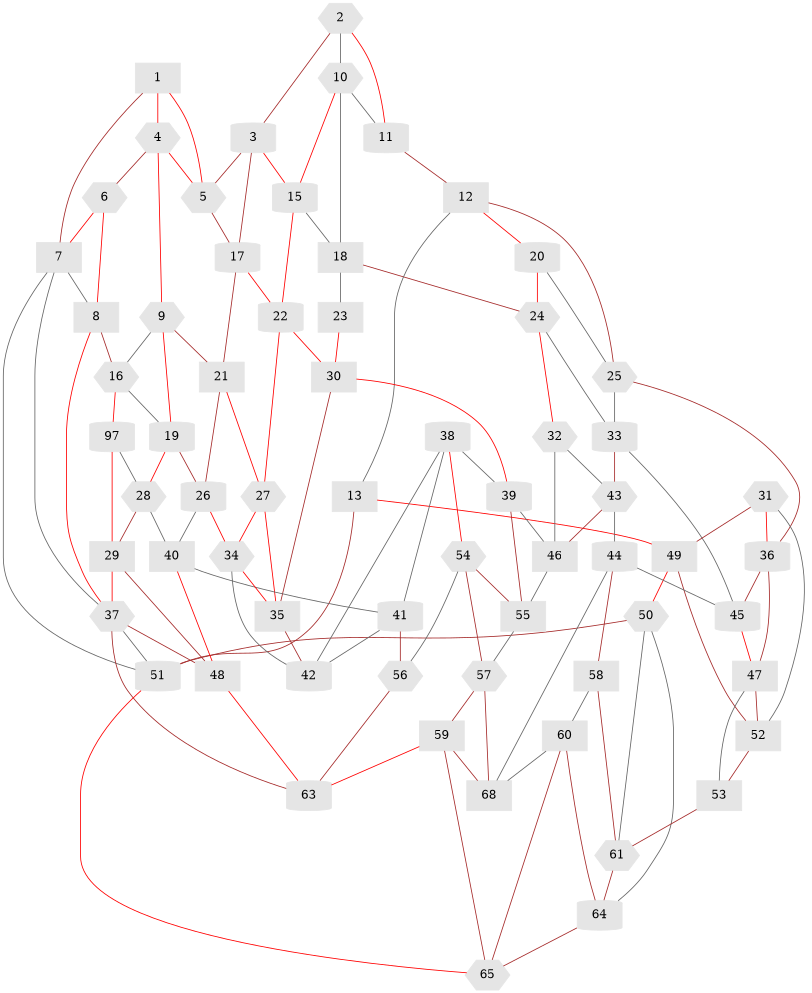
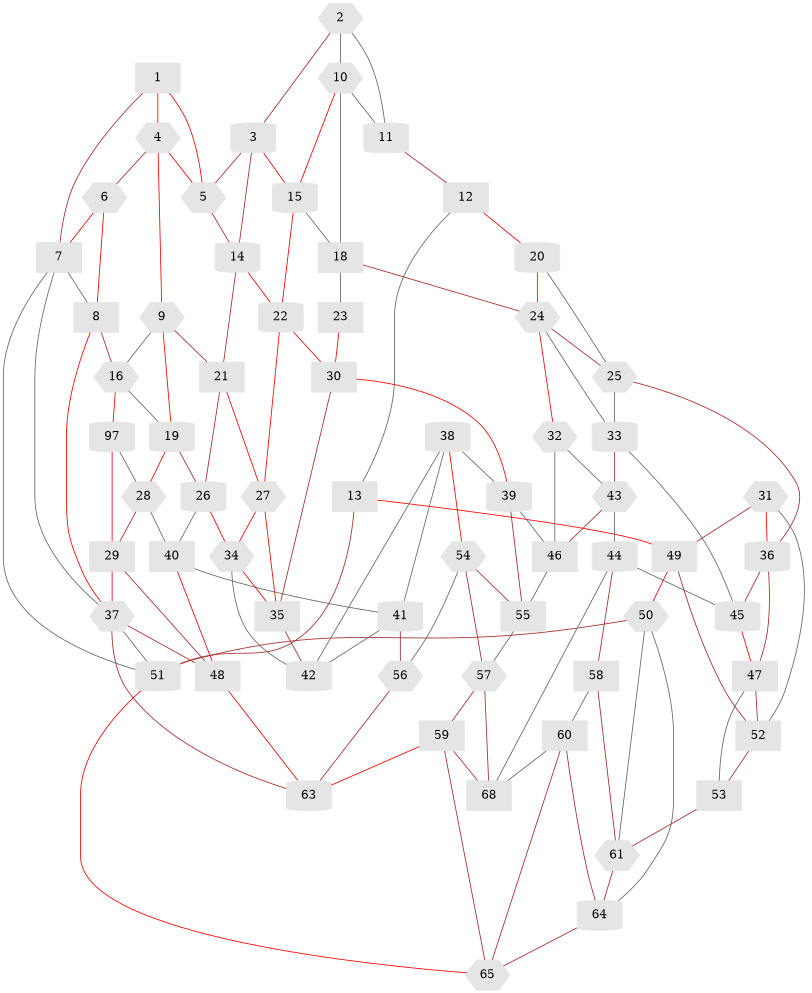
edge "2" -- "11": color red -> gray40
node "17": label "17" -> "14"
edge "12" -- "25": now "24" -- "25"
